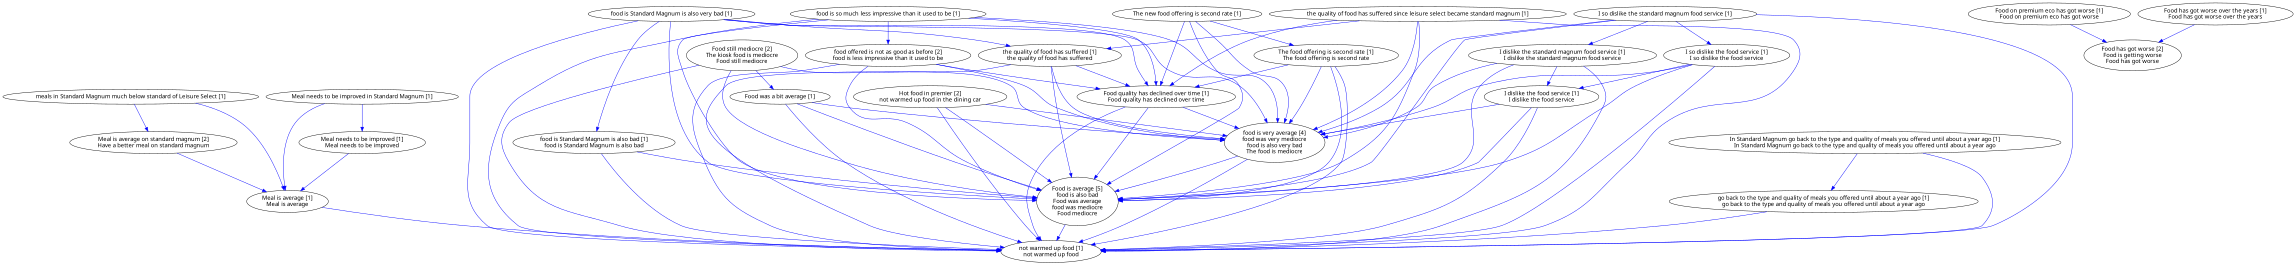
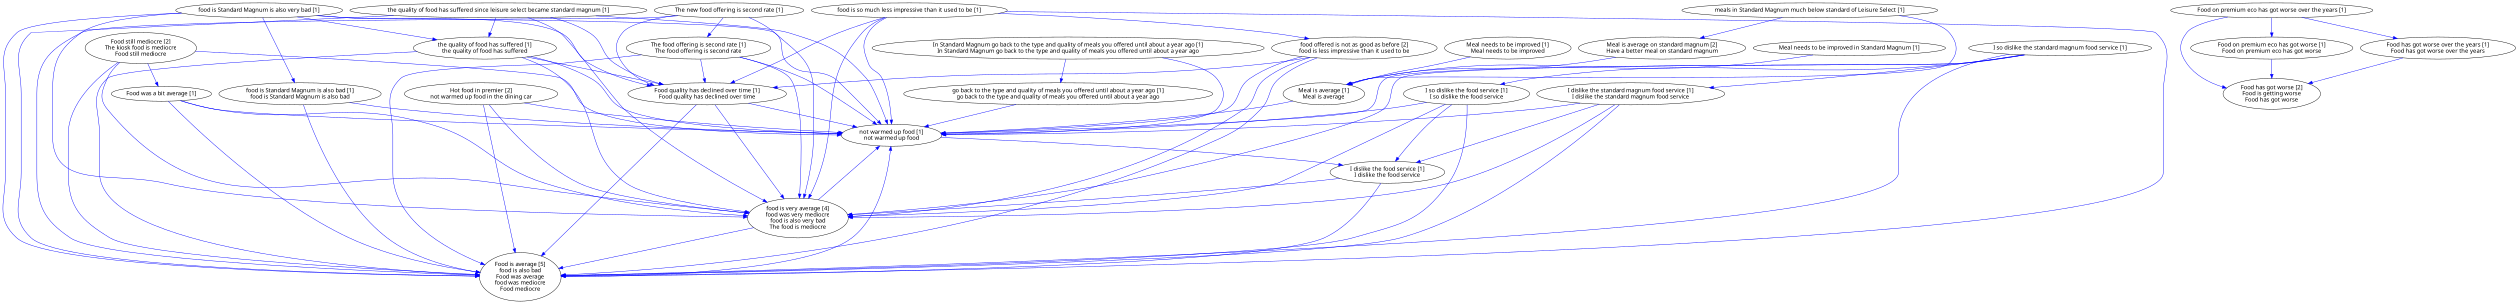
node "Food on premium eco has got worse over the years [1]": added
edge "Meal needs to be improved in Standard Magnum [1]" -> "Meal needs to be improved [1] Meal needs to be improved": removed
edge "I dislike the food service [1] I dislike the food service" -> "not warmed up food [1] not warmed up food": reversed
